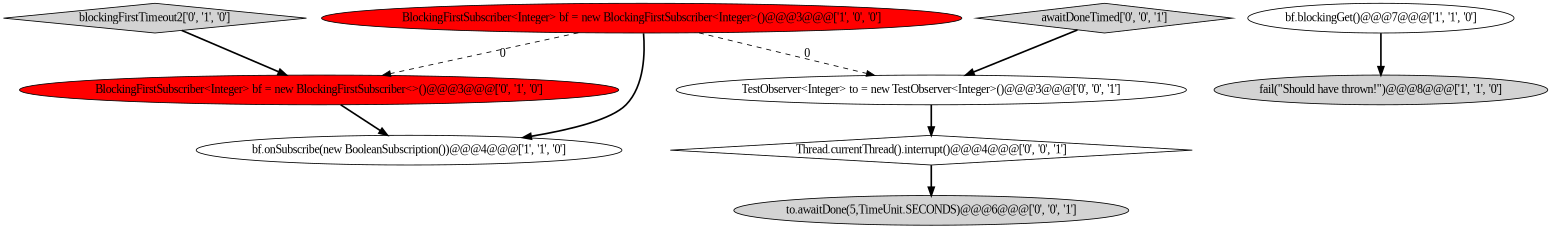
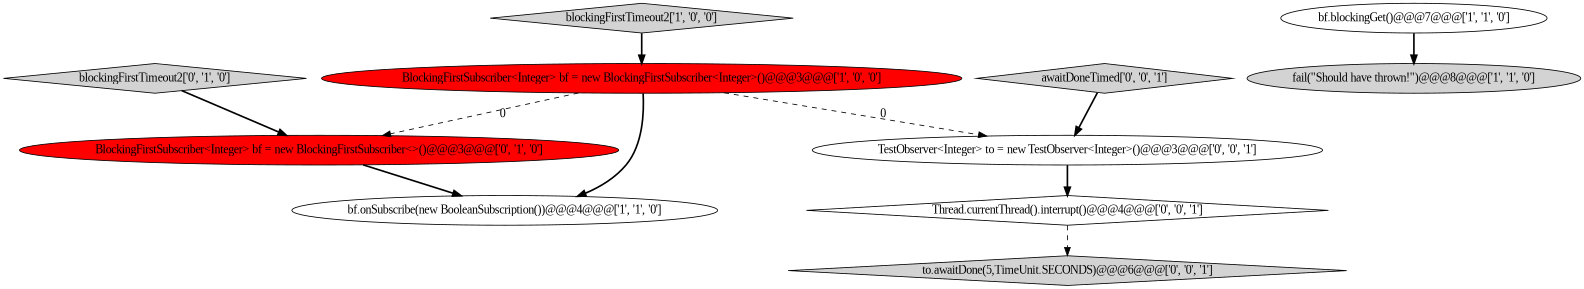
node "blockingFirstTimeout2['1', '0', '0']": added
edge "Thread.currentThread().interrupt()@@@4@@@['0', '0', '1']" -> "to.awaitDone(5,TimeUnit.SECONDS)@@@6@@@['0', '0', '1']": style bold -> dashed
node "to.awaitDone(5,TimeUnit.SECONDS)@@@6@@@['0', '0', '1']": shape ellipse -> diamond
